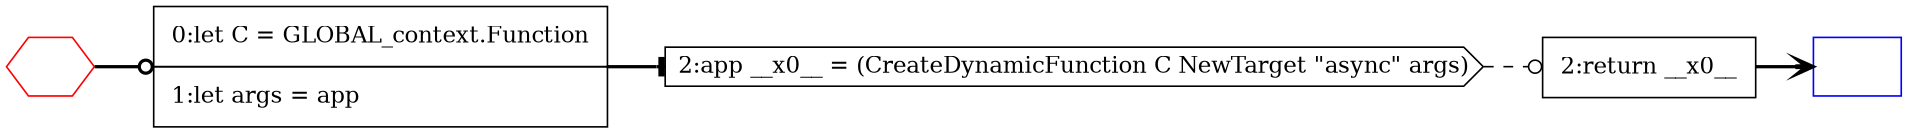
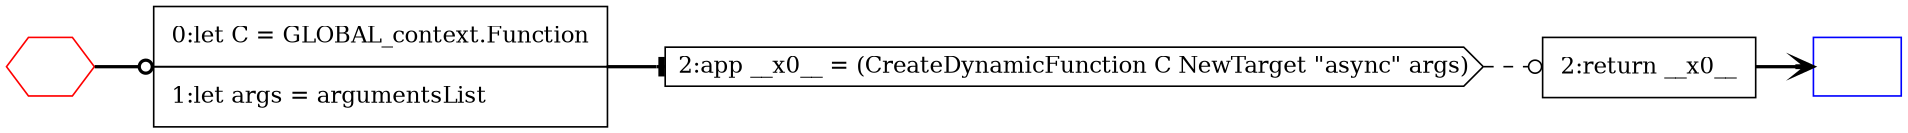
node "0:let C = GLOBAL_context.Function": text "1:let args = app" -> "1:let args = argumentsList"
